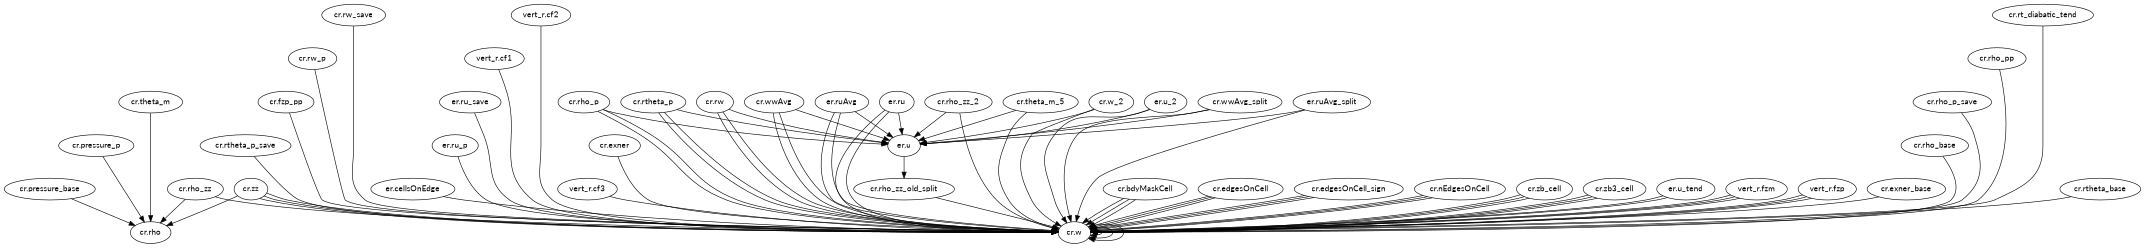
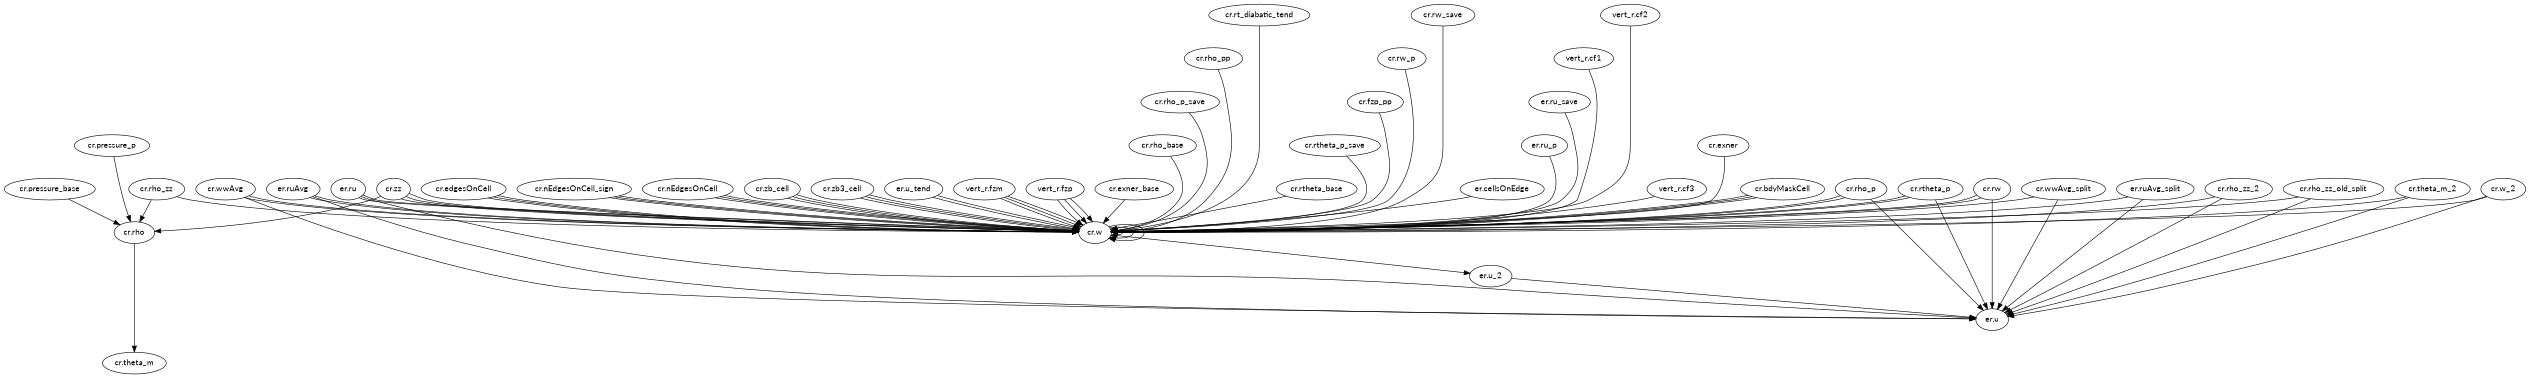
node "cr.theta_m_5": label "cr.theta_m_5" -> "cr.theta_m_2"
edge "er.u_2" -> "cr.w": reversed
edge "cr.theta_m" -> "cr.rho": reversed
edge "er.u" -> "cr.rho_zz_old_split": reversed
node "cr.edgesOnCell_sign": label "cr.edgesOnCell_sign" -> "cr.nEdgesOnCell_sign"
